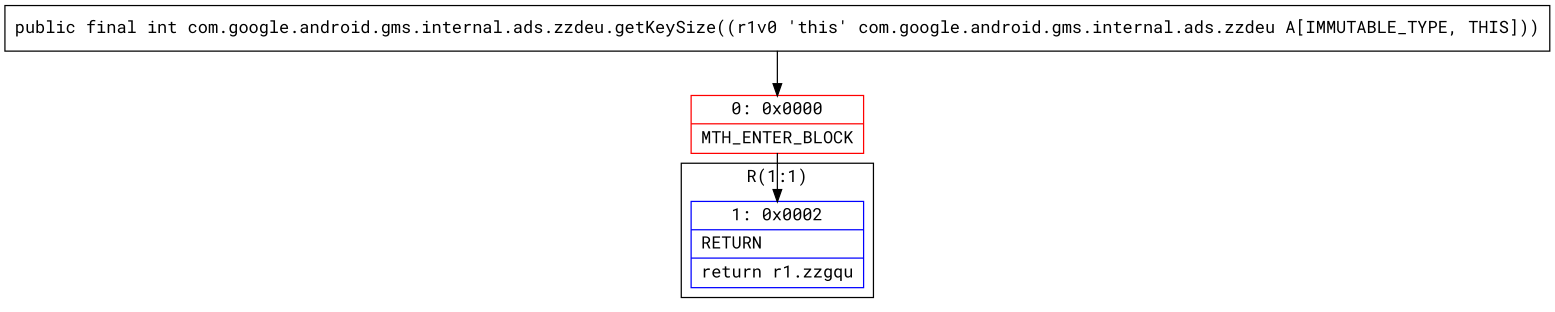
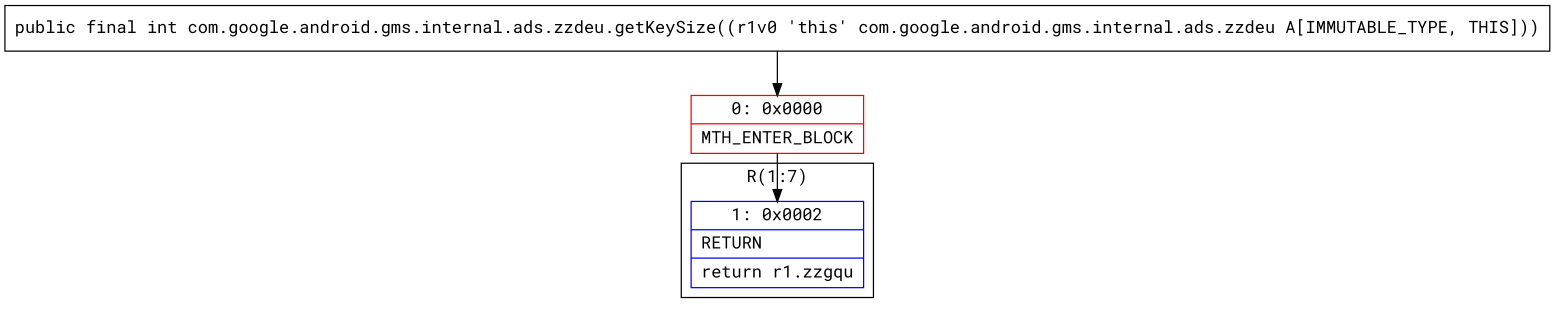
cluster "R(1:1)": label "R(1:1)" -> "R(1:7)"
